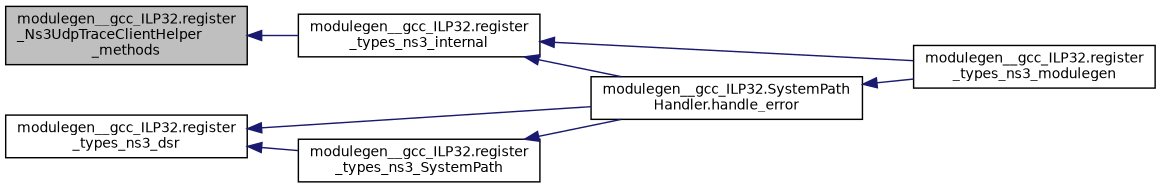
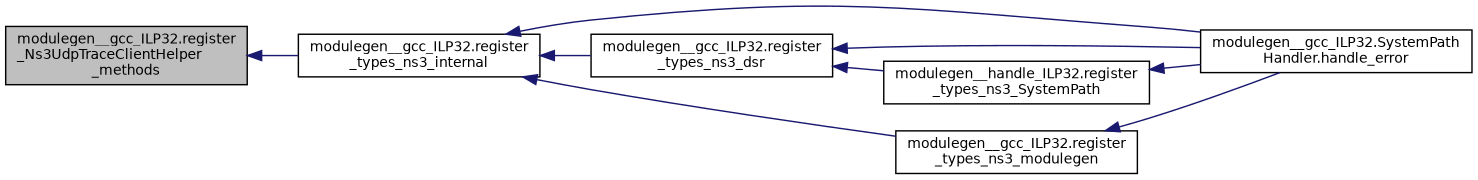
edge "modulegen__gcc_ILP32.register _types_ns3_dsr" -> "modulegen__gcc_ILP32.register _types_ns3_internal": added
edge "modulegen__gcc_ILP32.register _types_ns3_modulegen" -> "modulegen__gcc_ILP32.SystemPath Handler.handle_error": reversed
node "modulegen__gcc_ILP32.register _types_ns3_SystemPath": label "modulegen__gcc_ILP32.register _types_ns3_SystemPath" -> "modulegen__handle_ILP32.register _types_ns3_SystemPath"
